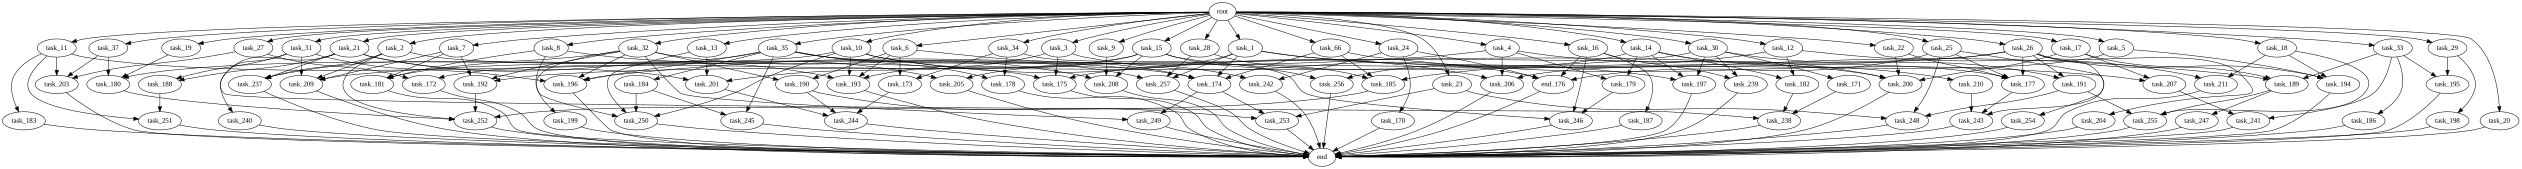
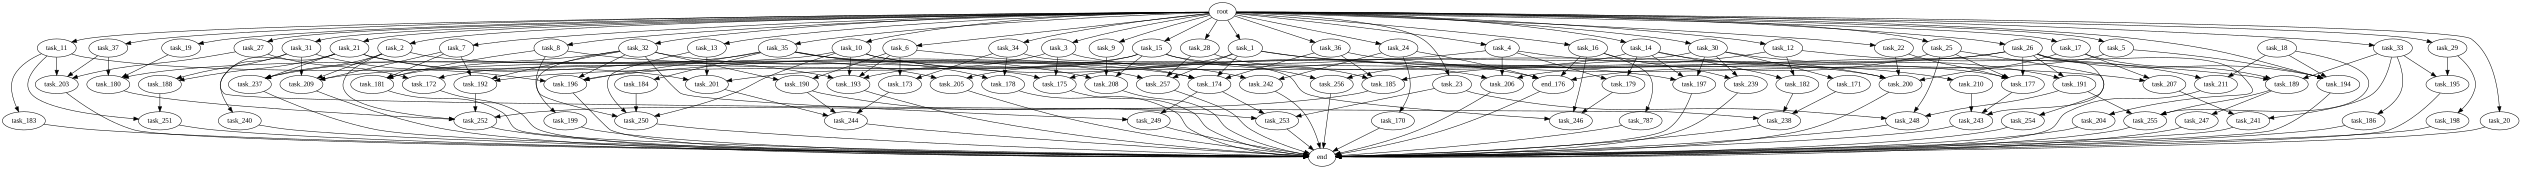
edge "root" -> "task_18": now "root" -> "task_194"
node "task_66": label "task_66" -> "task_36"
node "task_245": removed
node "task_187": label "task_187" -> "task_787"
edge "task_246" -> "end": removed
